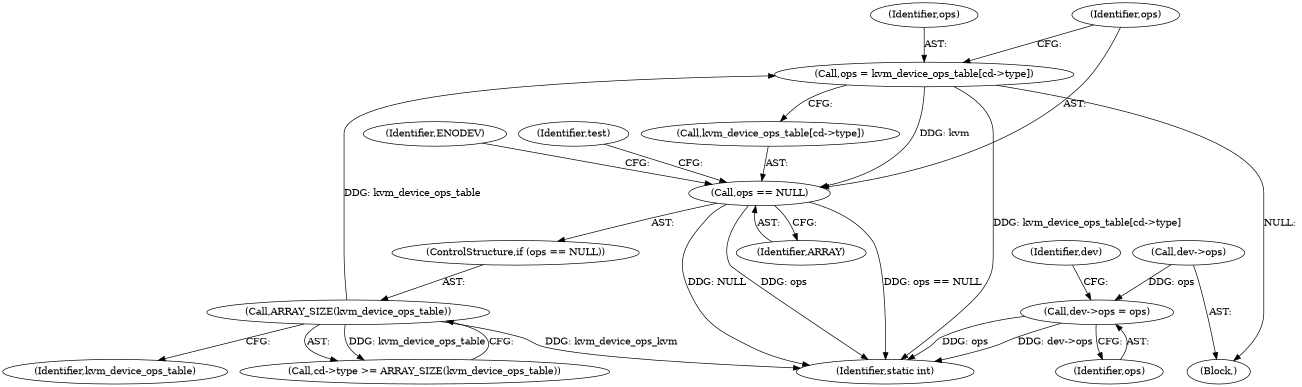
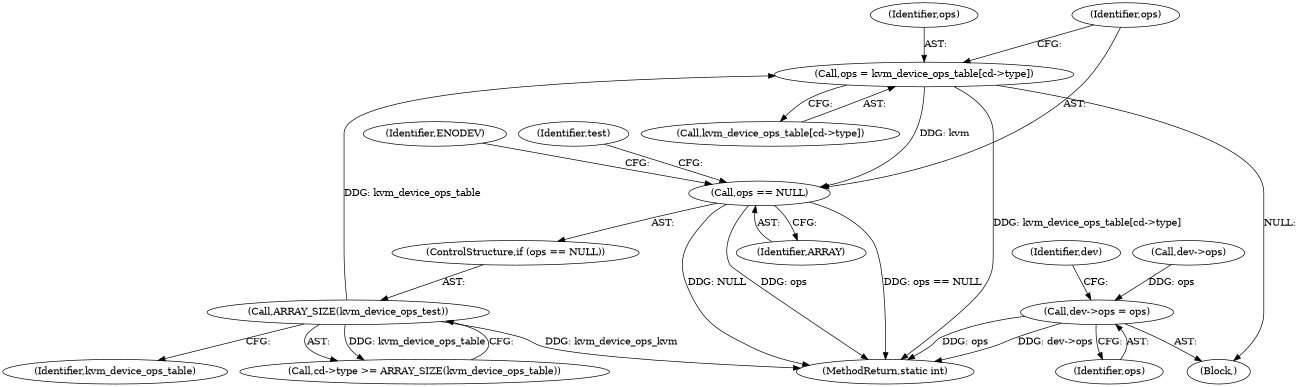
edge "(Call,kvm_device_ops_table[cd->type])" -> "(Call,ops == NULL)": now "(Call,kvm_device_ops_table[cd->type])" -> "(Call,ops = kvm_device_ops_table[cd->type])"
edge "(Call,dev->ops)" -> "(Block,)": now "(Call,dev->ops = ops)" -> "(Block,)"
node "(Call,ARRAY_SIZE(kvm_device_ops_table))": label "(Call,ARRAY_SIZE(kvm_device_ops_table))" -> "(Call,ARRAY_SIZE(kvm_device_ops_test))"
node "(Identifier,static int)": label "(Identifier,static int)" -> "(MethodReturn,static int)"
